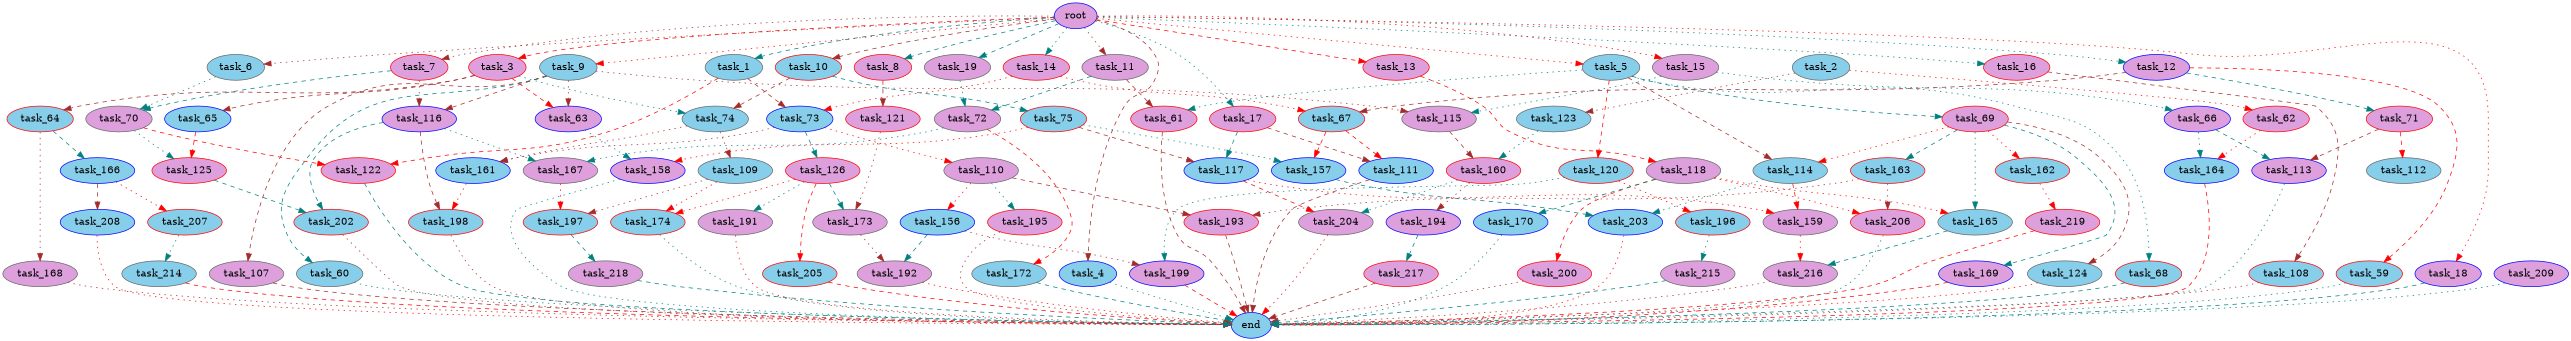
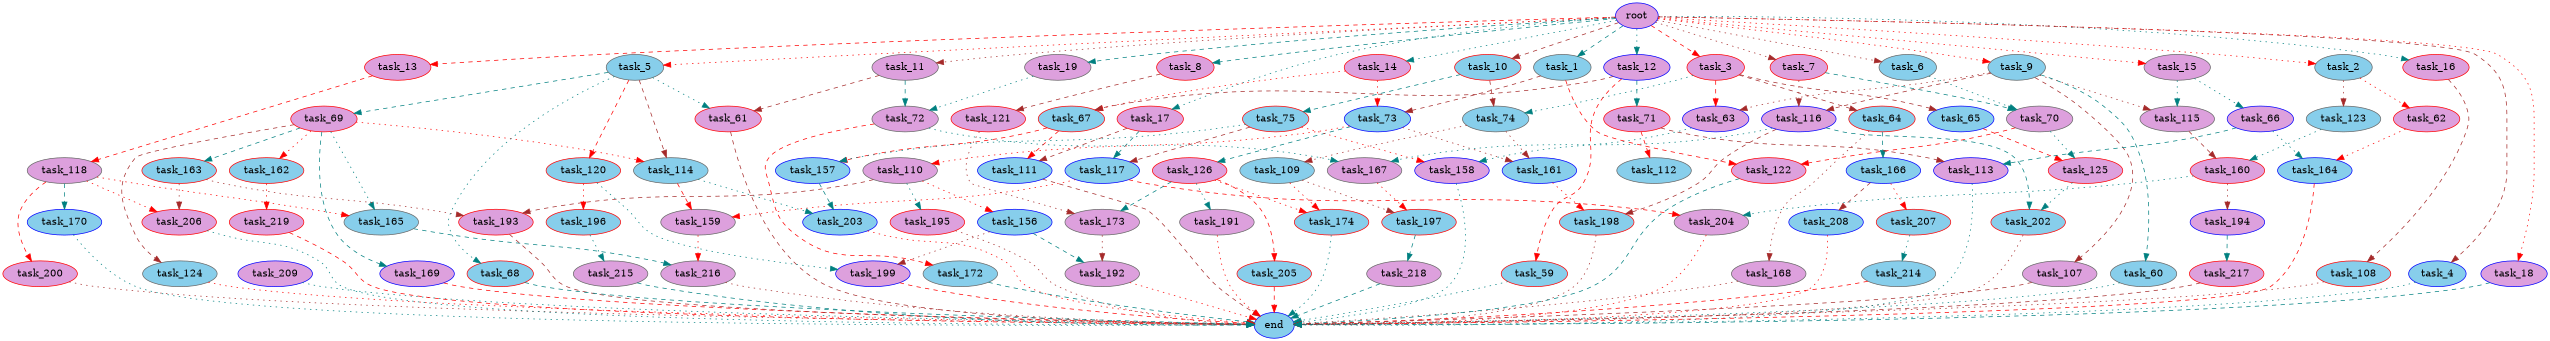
edge "root" -> "task_2": added
edge "task_125" -> "task_202": style dashed -> dotted
